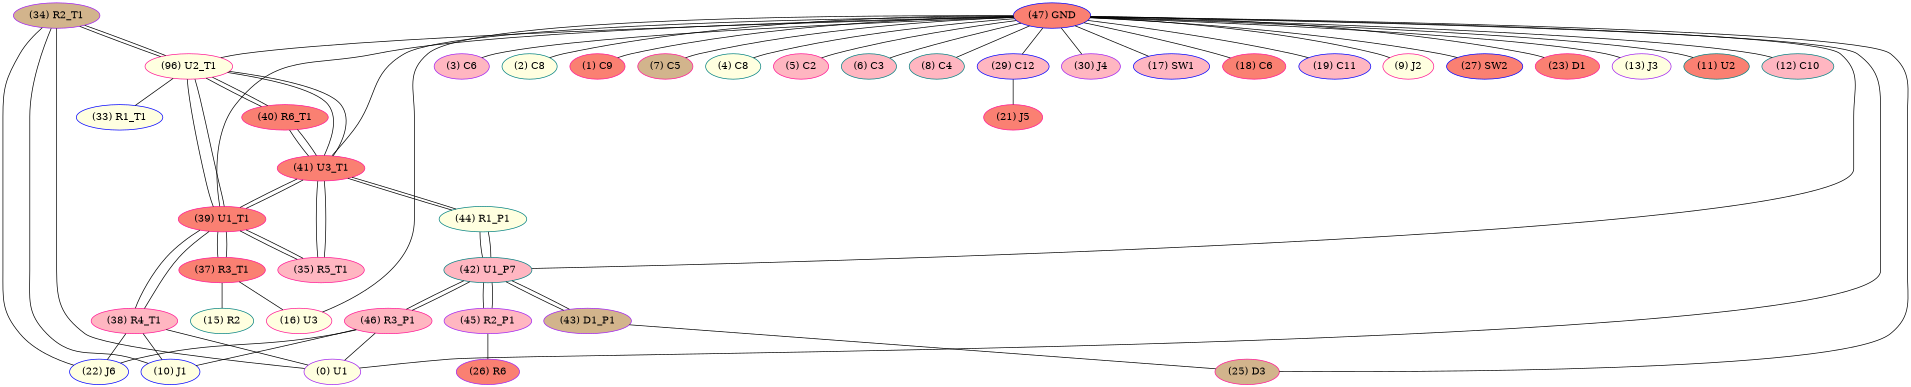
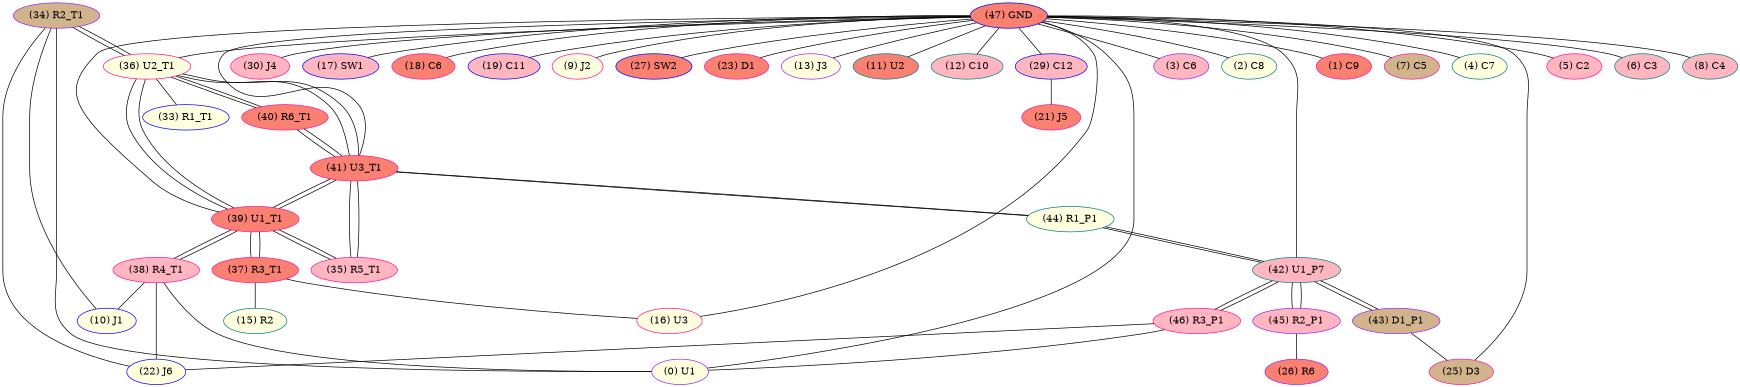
node "(96) U2_T1": label "(96) U2_T1" -> "(36) U2_T1"
node "(4) C8": label "(4) C8" -> "(4) C7"
node "(30) J4": color purple -> deeppink
edge "(46) R3_P1" -- "(10) J1": removed
